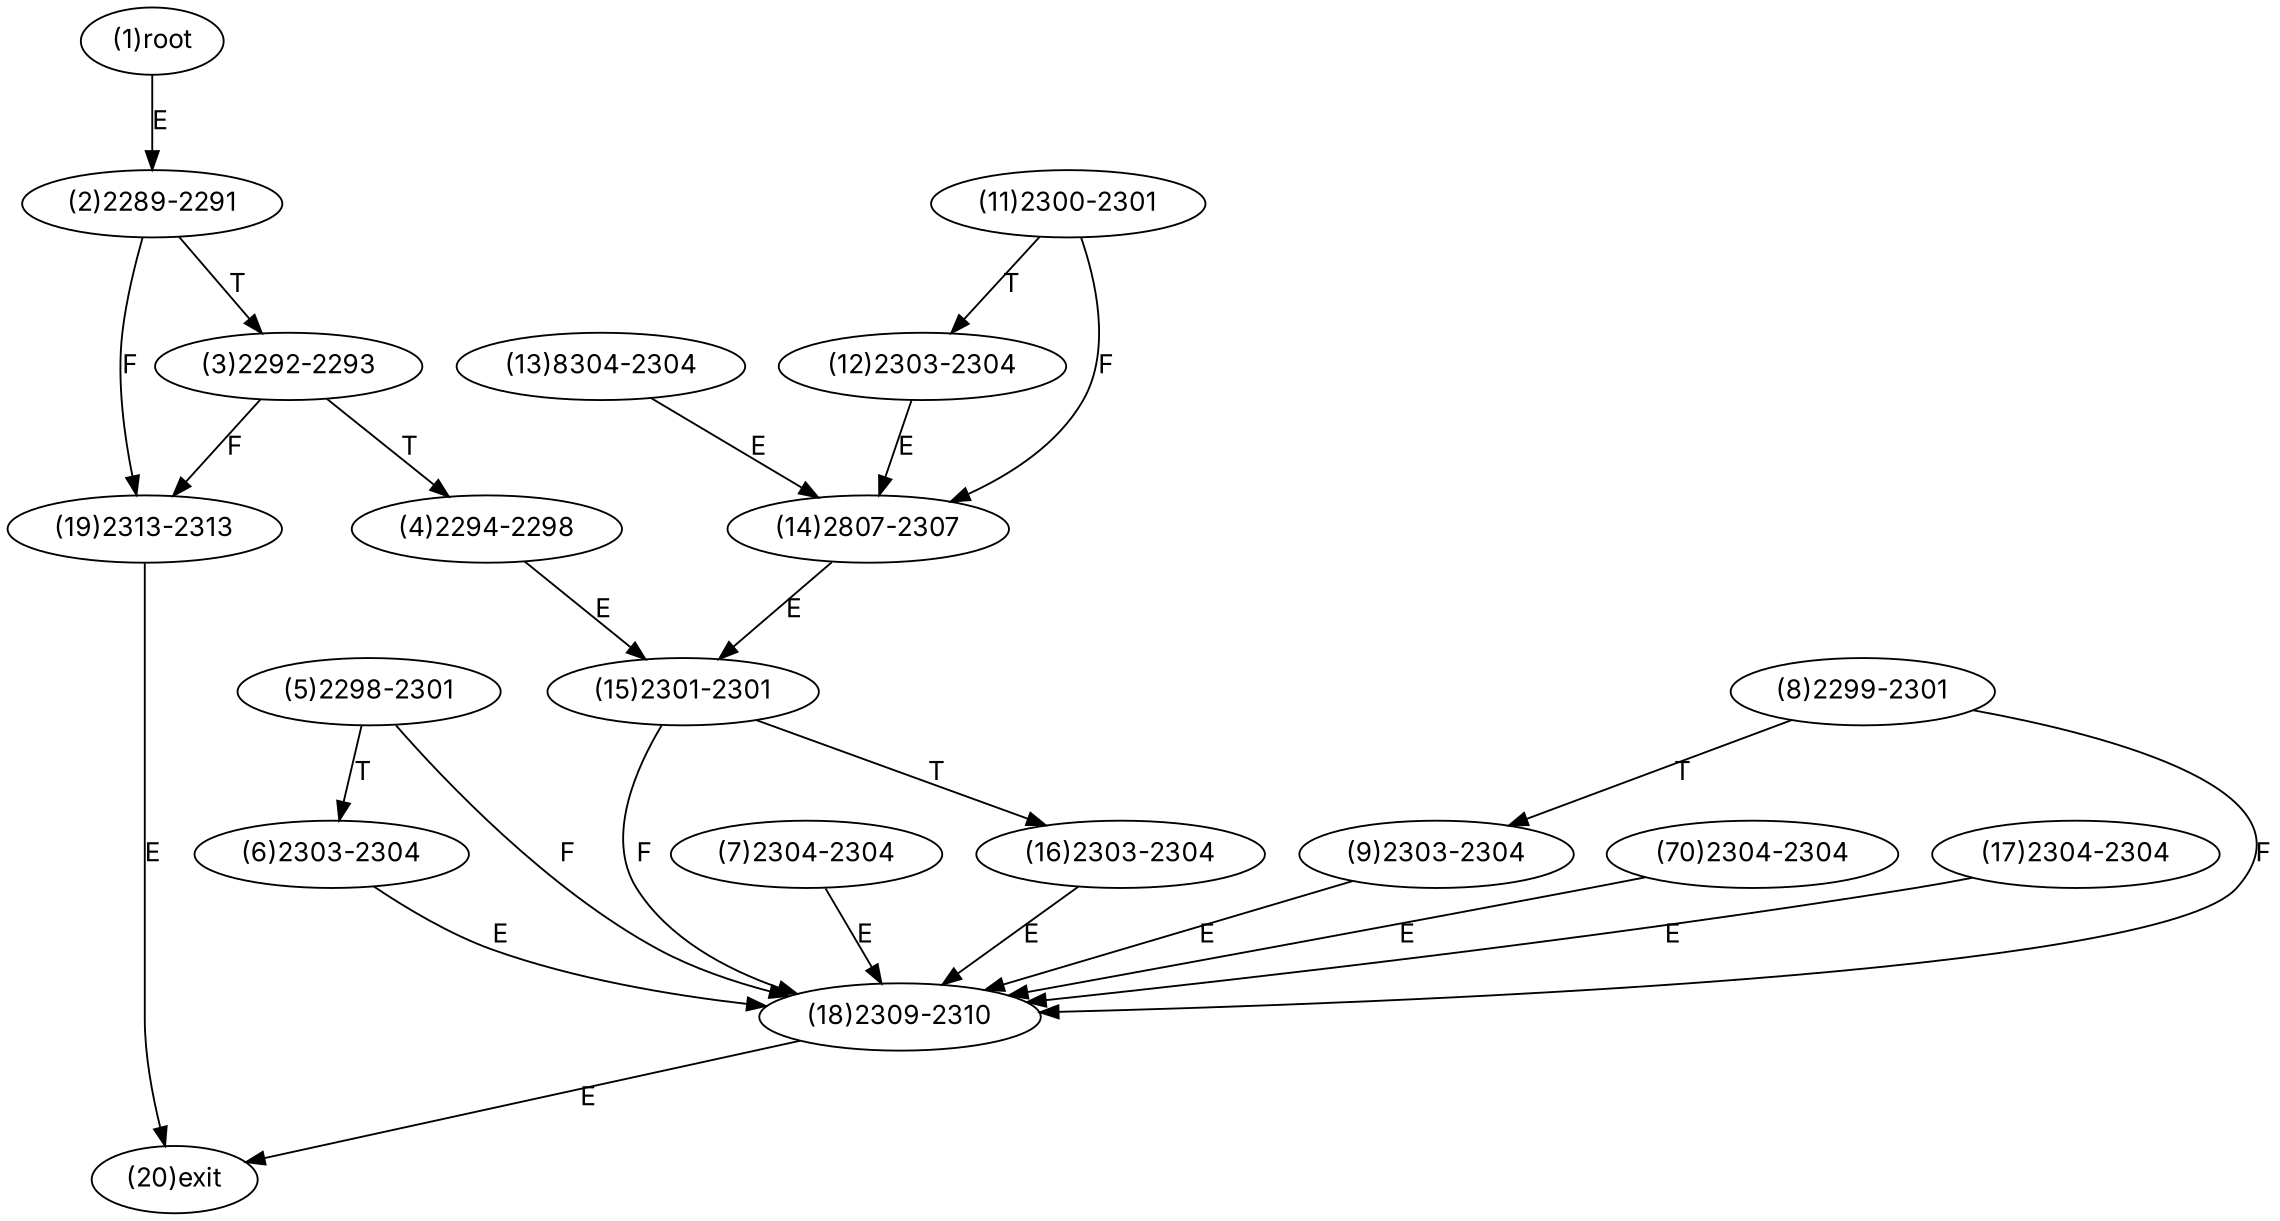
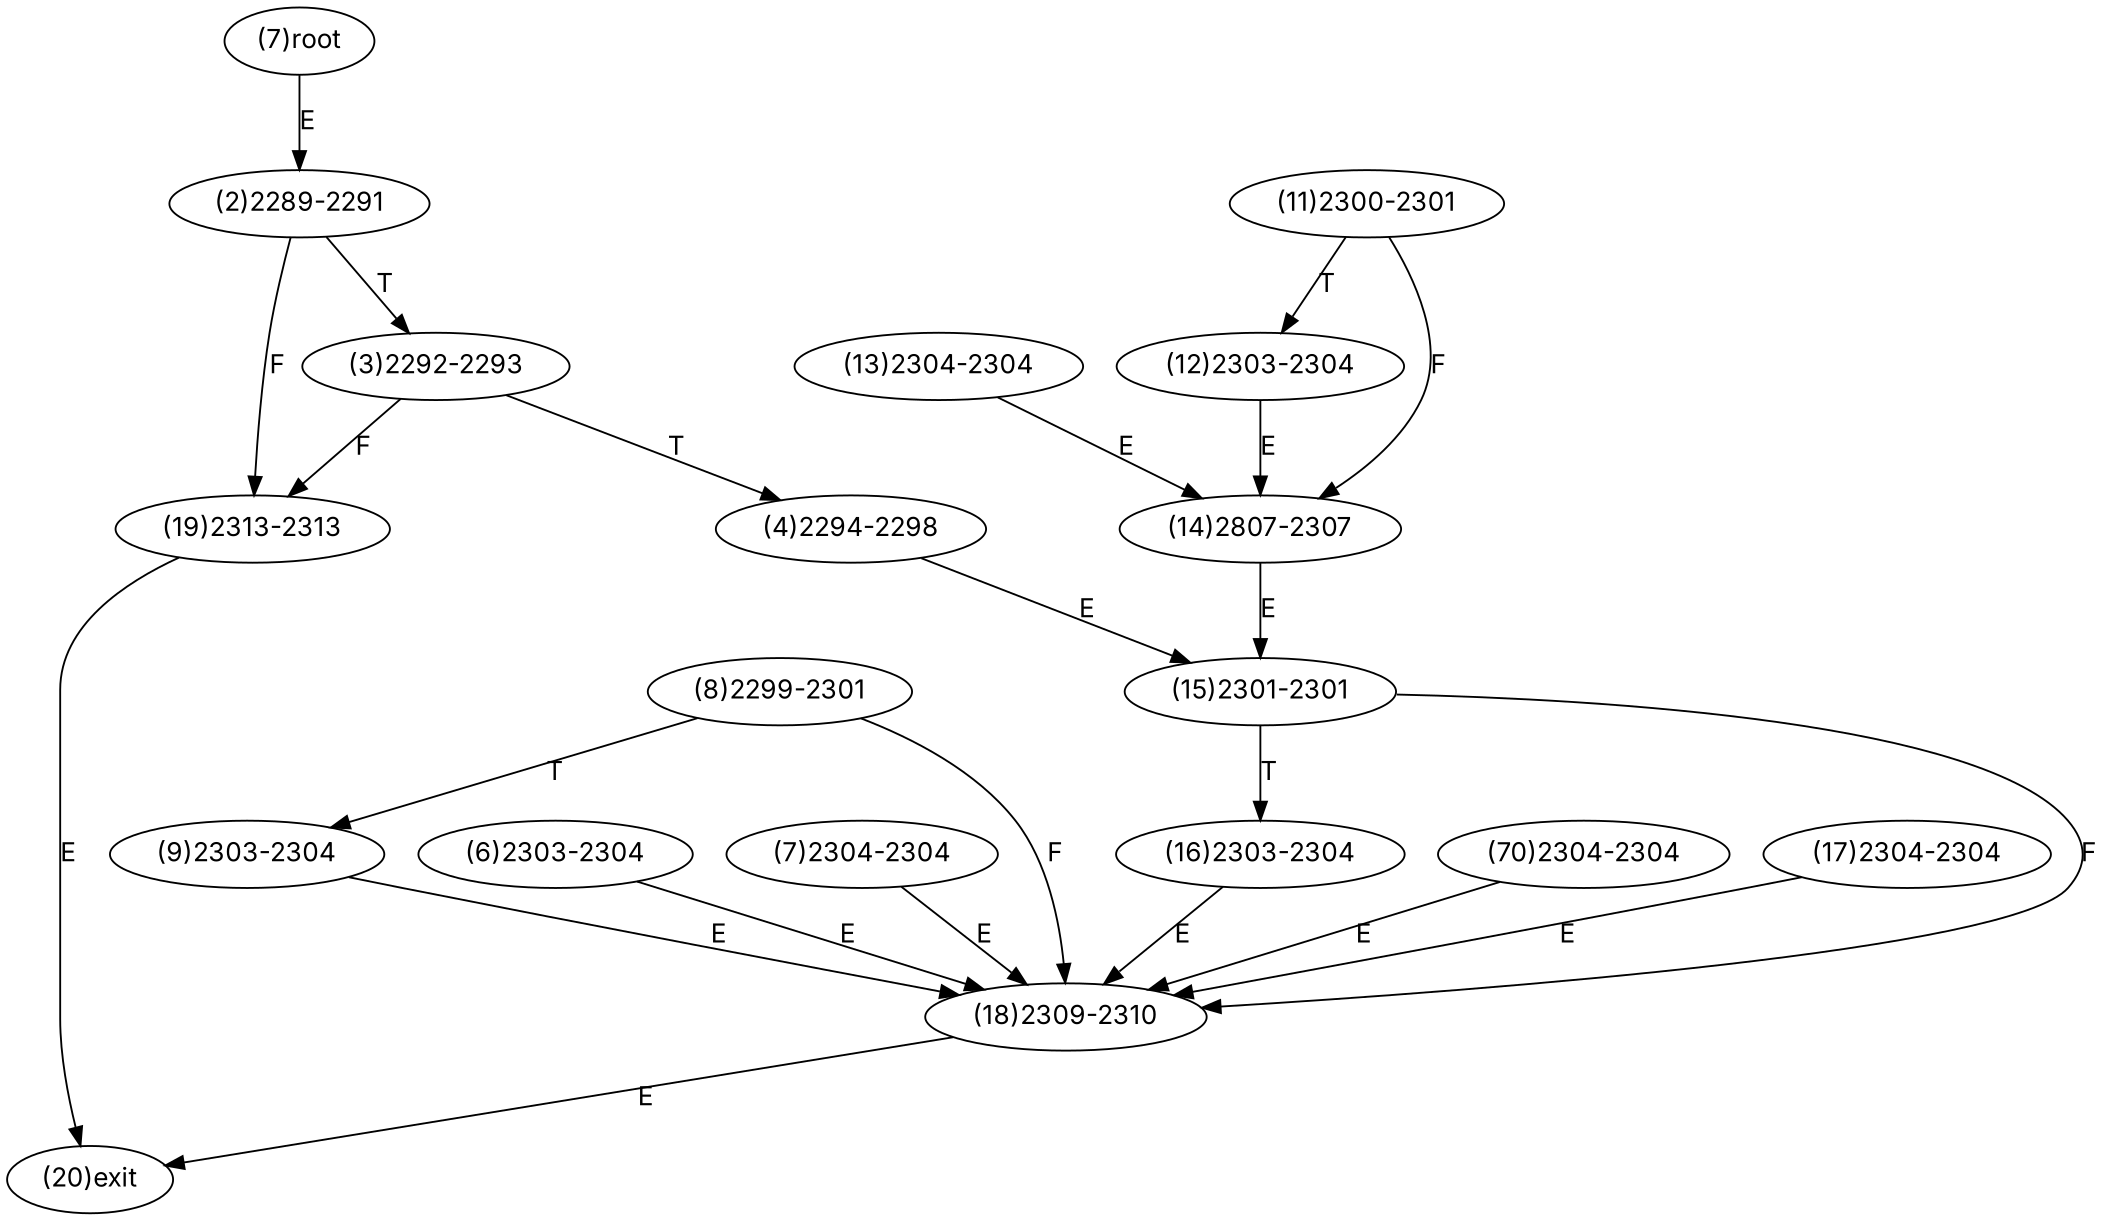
node "(1)root": label "(1)root" -> "(7)root"
node "(13)8304-2304": label "(13)8304-2304" -> "(13)2304-2304"
node "(5)2298-2301": removed
